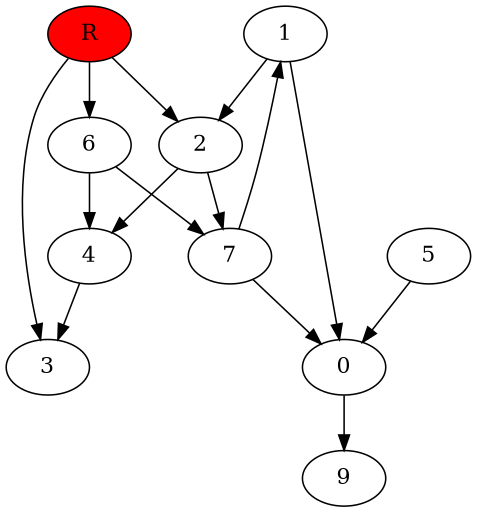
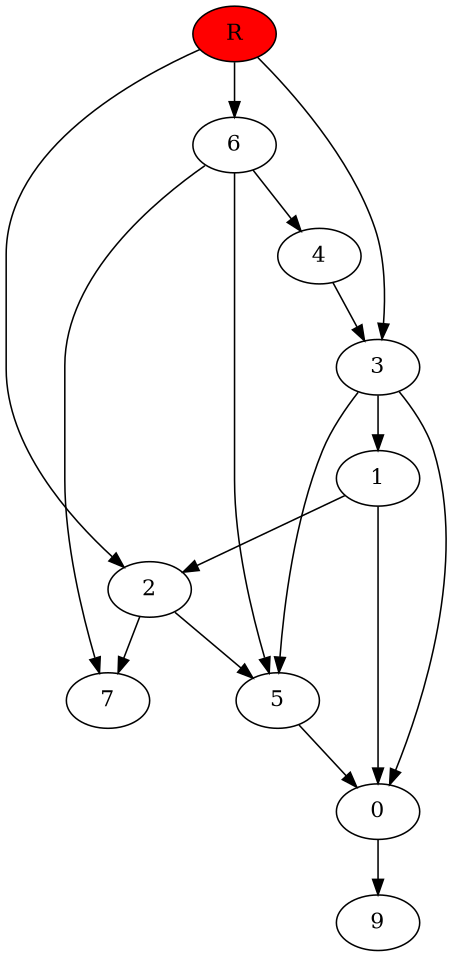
edge "7" -> "1": now "3" -> "1"
edge "2" -> "4": now "2" -> "5"
edge "7" -> "0": now "3" -> "0"
edge "6" -> "5": added
edge "3" -> "5": added
